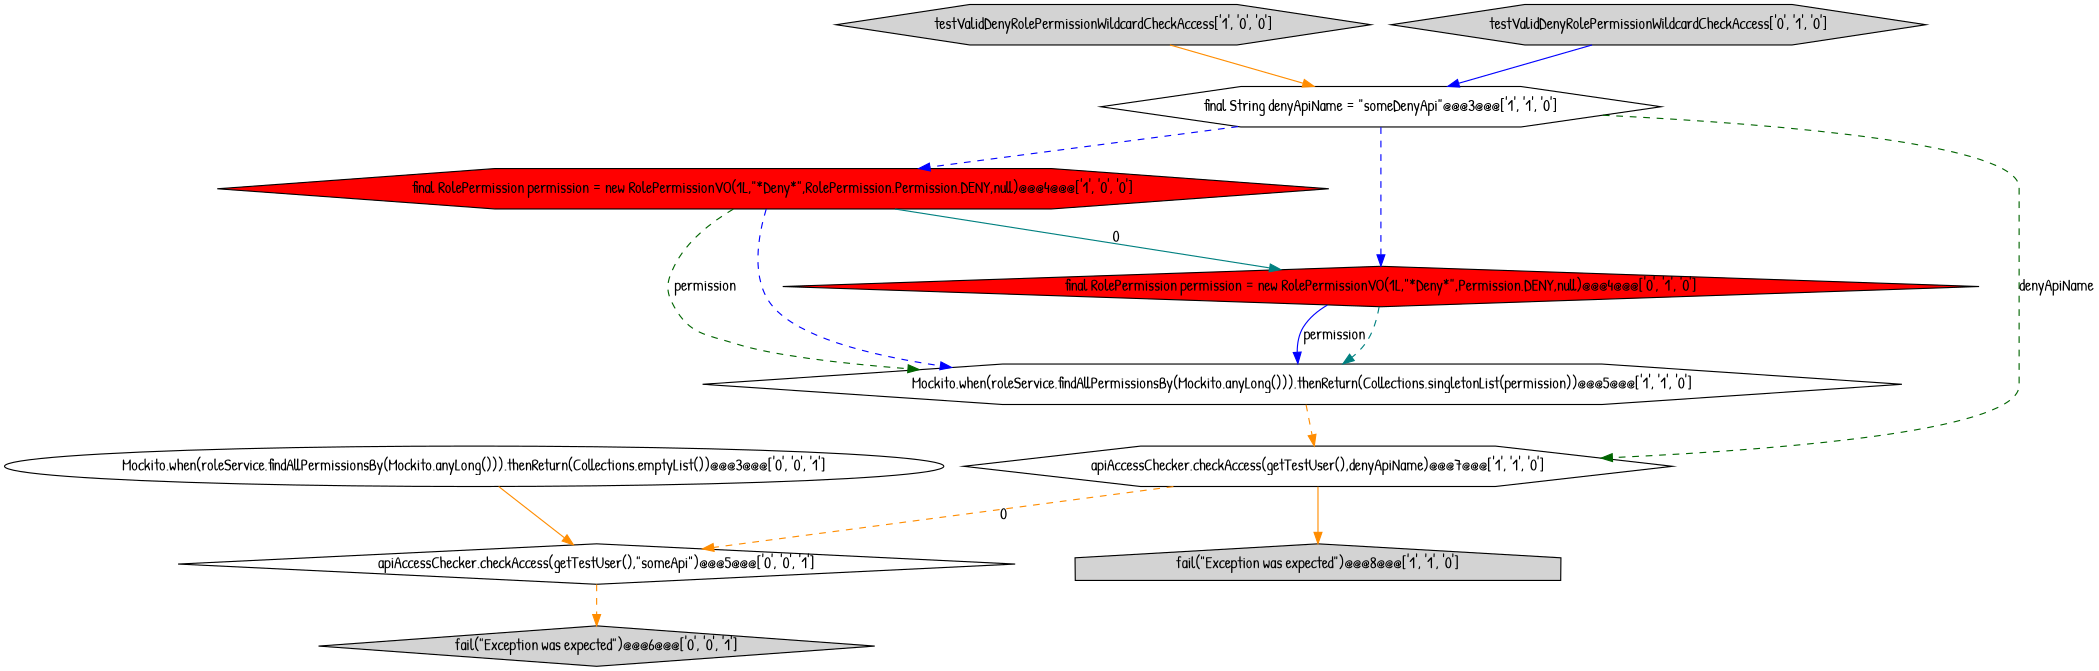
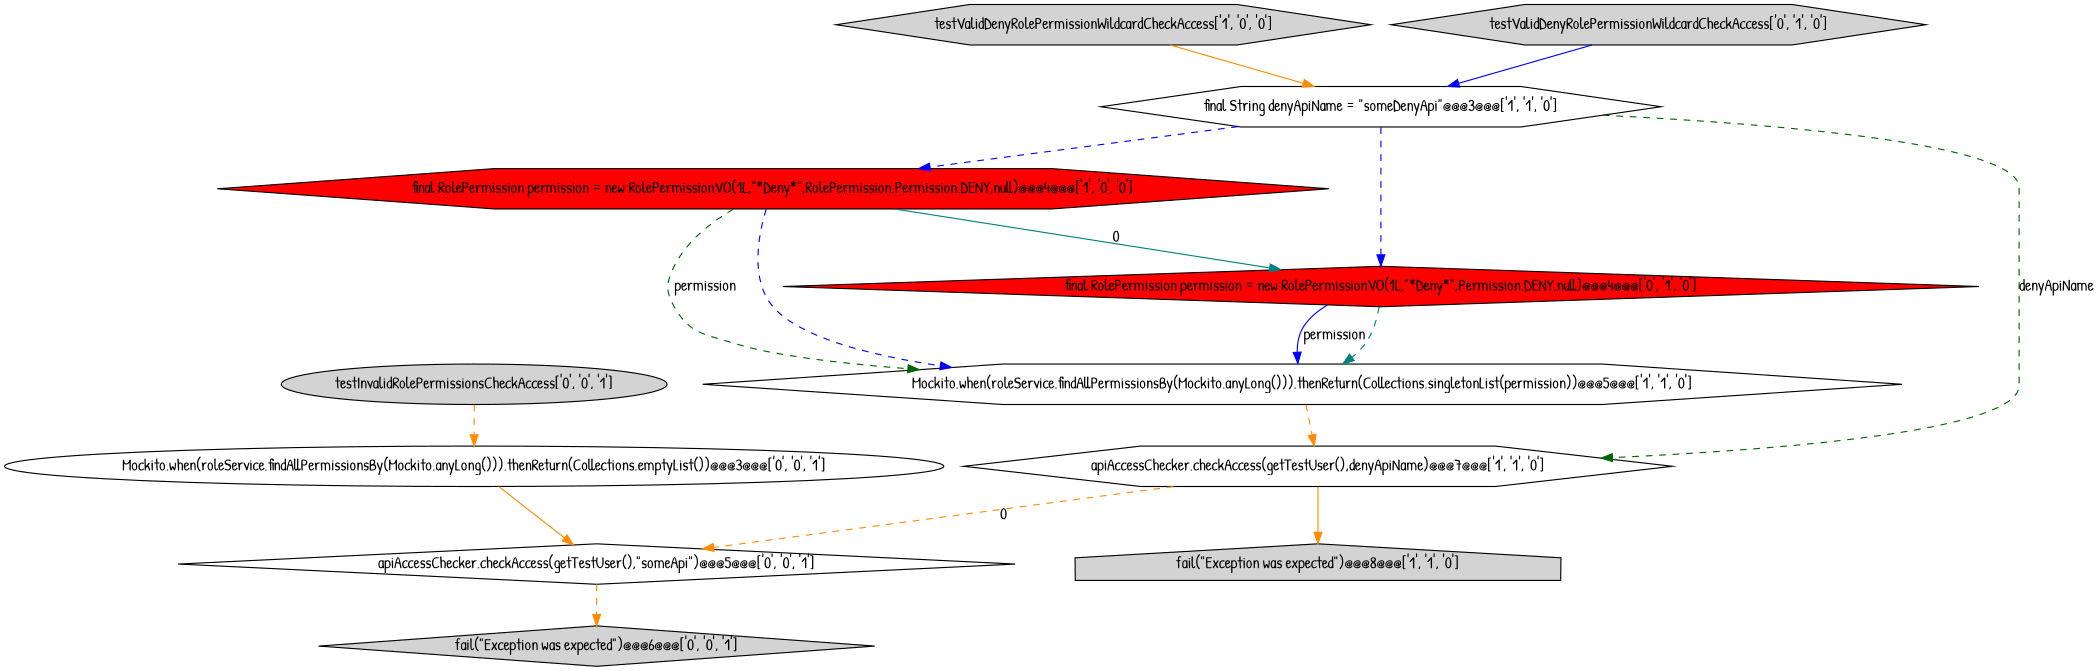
node "testInvalidRolePermissionsCheckAccess['0', '0', '1']": added
